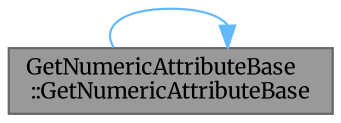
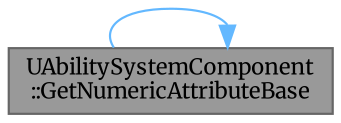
node "GetNumericAttributeBase ::GetNumericAttributeBase": label "GetNumericAttributeBase ::GetNumericAttributeBase" -> "UAbilitySystemComponent ::GetNumericAttributeBase"
